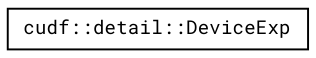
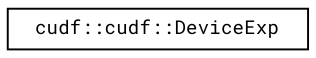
node "cudf::detail::DeviceExp": label "cudf::detail::DeviceExp" -> "cudf::cudf::DeviceExp"
